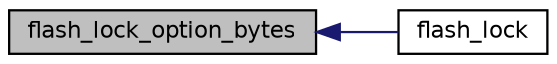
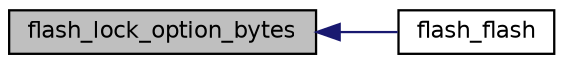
node "flash_lock": label "flash_lock" -> "flash_flash"
